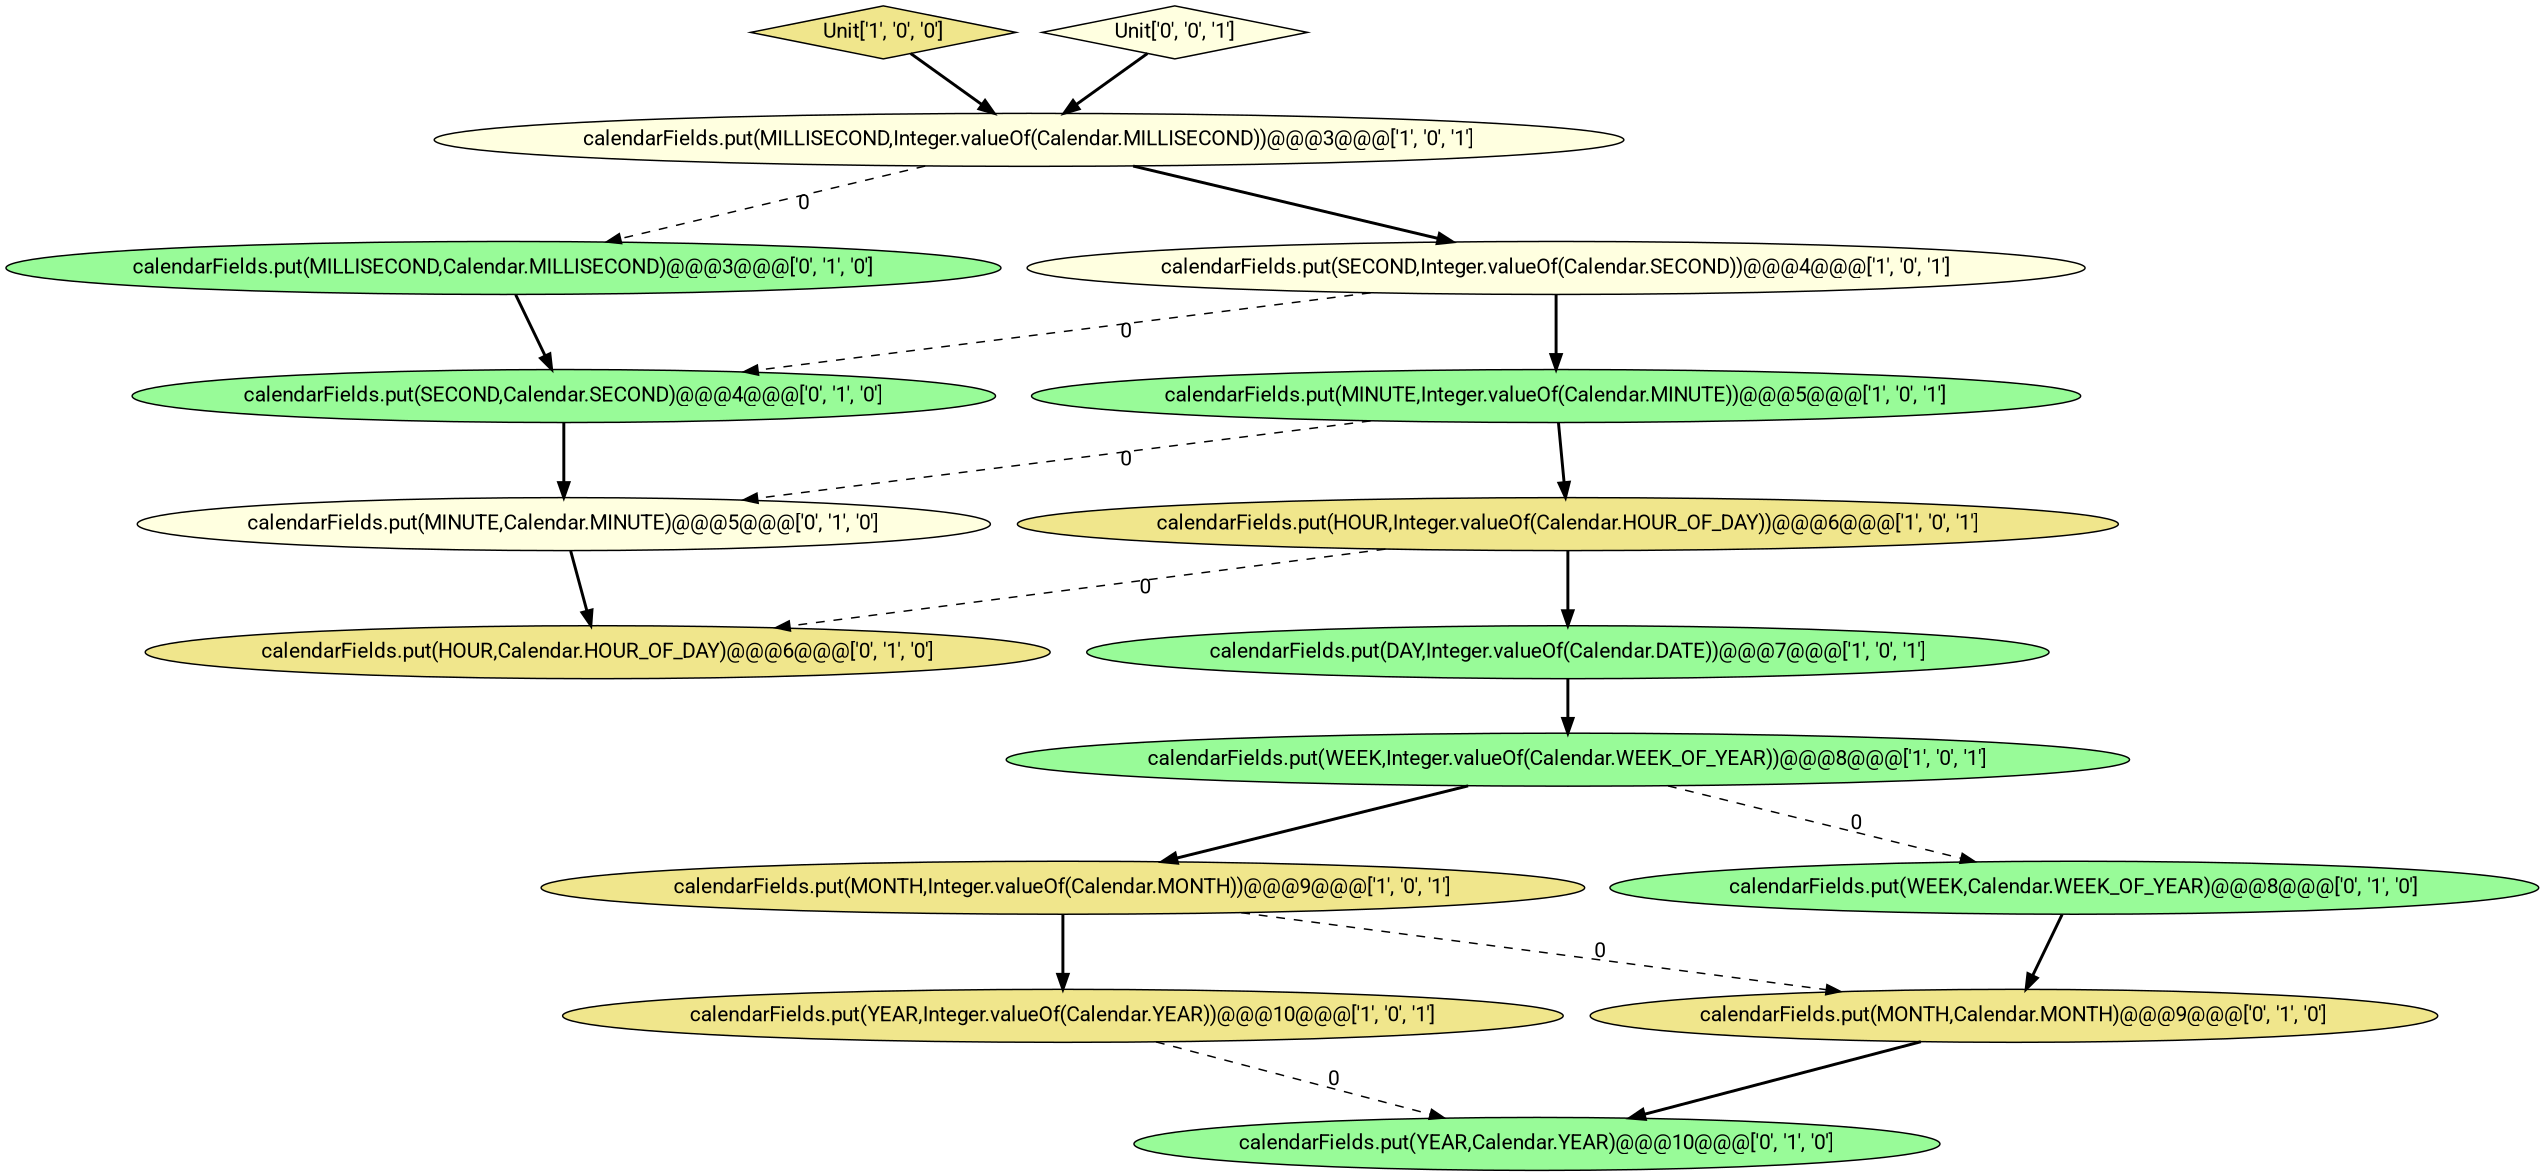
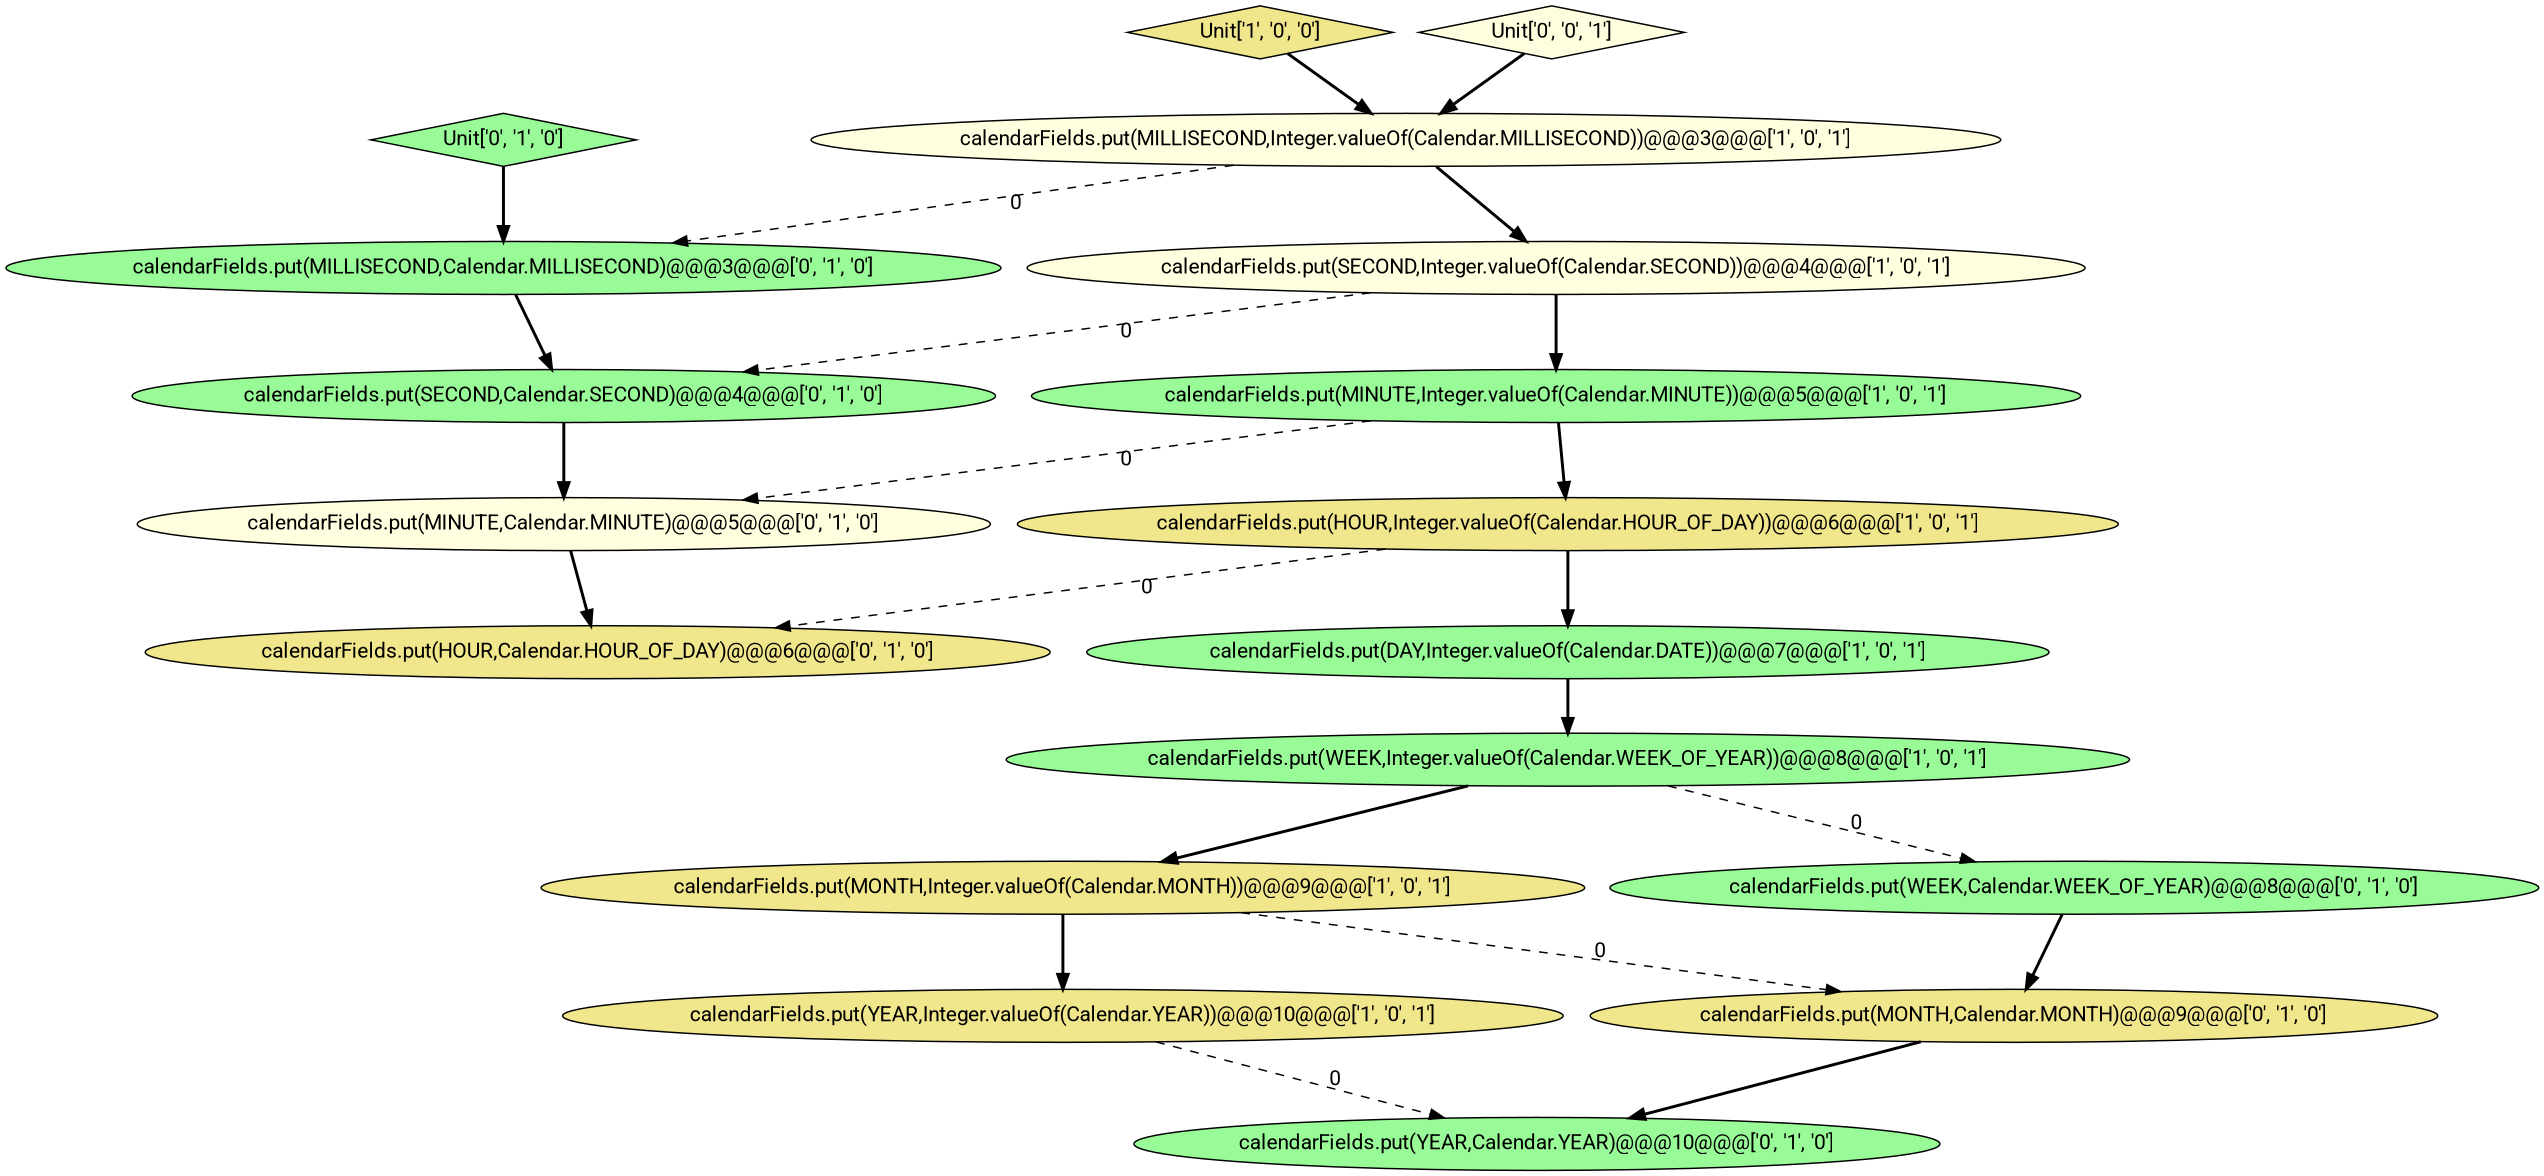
node "Unit['0', '1', '0']": added
